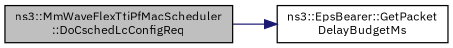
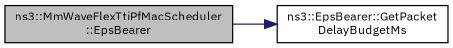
node "ns3::MmWaveFlexTtiPfMacScheduler ::DoCschedLcConfigReq": label "ns3::MmWaveFlexTtiPfMacScheduler ::DoCschedLcConfigReq" -> "ns3::MmWaveFlexTtiPfMacScheduler ::EpsBearer"
